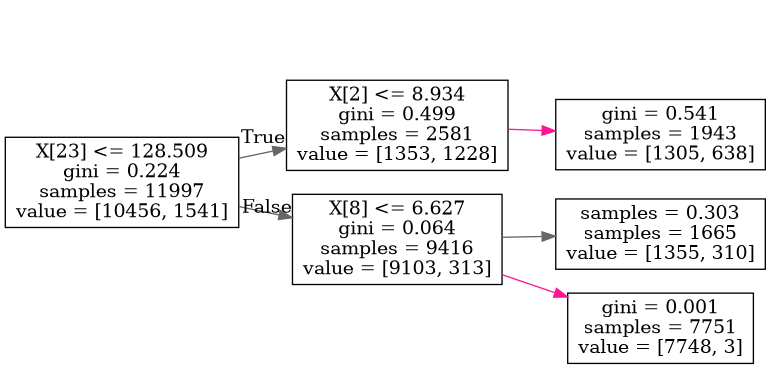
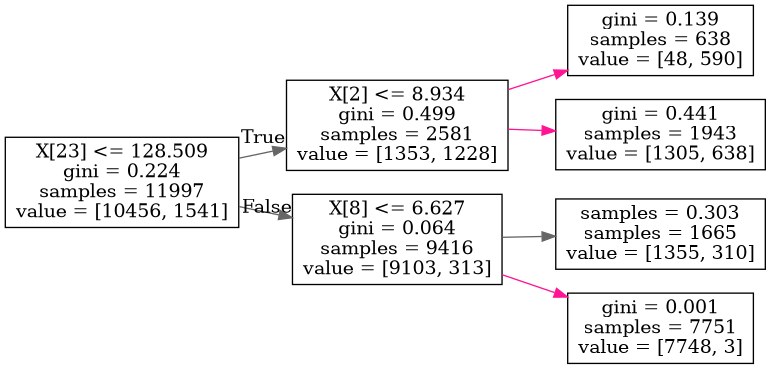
node "gini = 0.139 samples = 638 value = [48, 590]": added
node "gini = 0.541 samples = 1943 value = [1305, 638]": label "gini = 0.541 samples = 1943 value = [1305, 638]" -> "gini = 0.441 samples = 1943 value = [1305, 638]"
